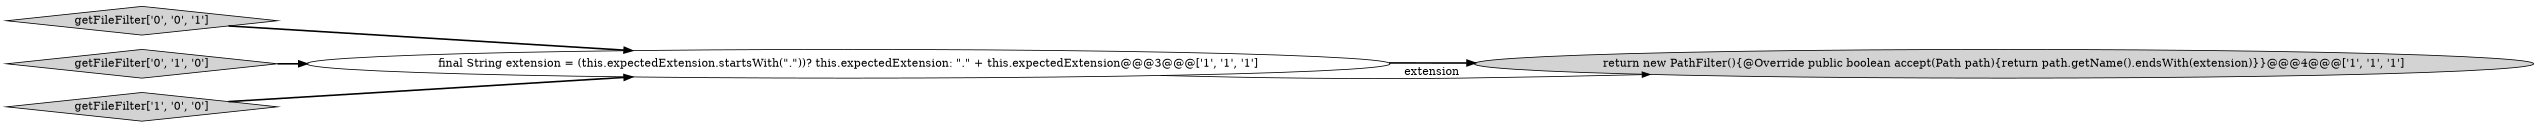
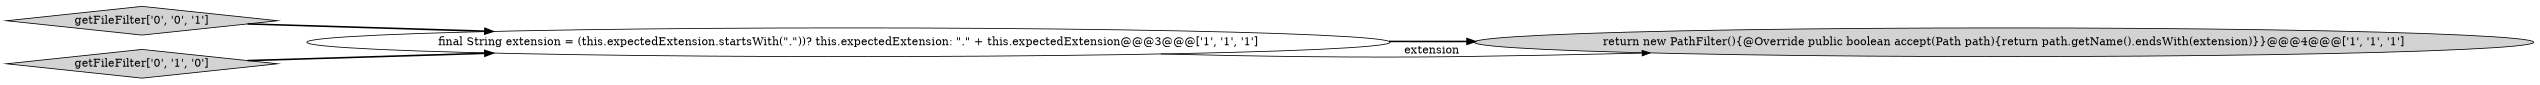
node "getFileFilter['1', '0', '0']": removed
